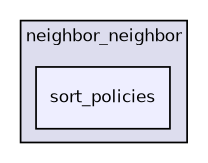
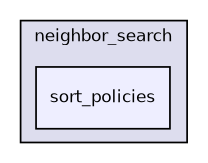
cluster "neighbor_neighbor": label "neighbor_neighbor" -> "neighbor_search"
